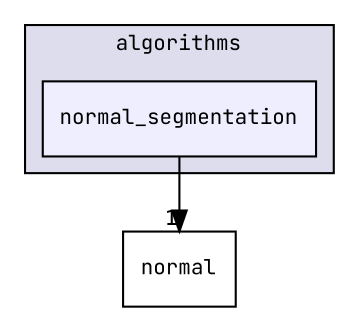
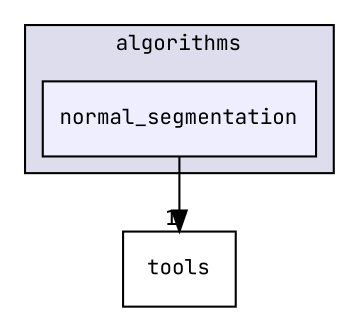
node "normal": label "normal" -> "tools"
